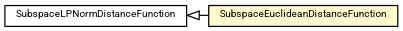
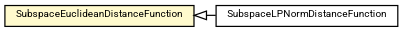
edge "SubspaceEuclideanDistanceFunction" -> "SubspaceLPNormDistanceFunction": reversed
